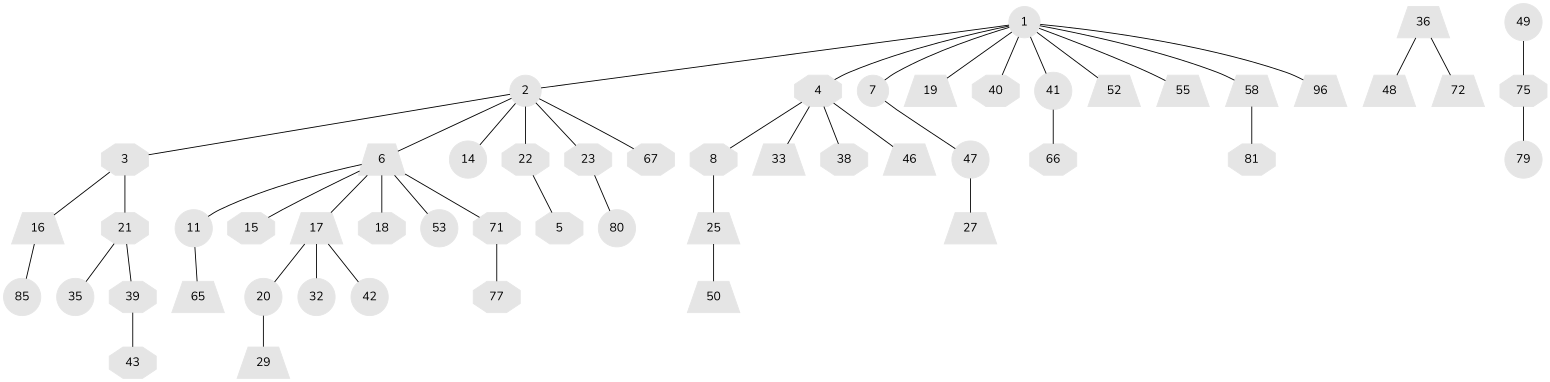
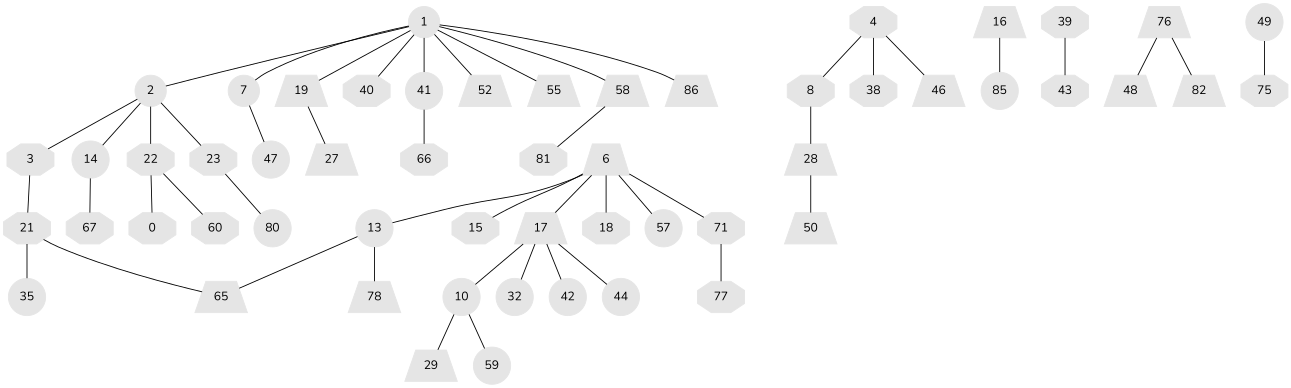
node "36": label "36" -> "76"
edge "1" -- "4": removed
node "96": label "96" -> "86"
node "72": label "72" -> "82"
edge "2" -- "67": now "14" -- "67"
edge "2" -- "6": removed
node "33": removed
node "79": removed
edge "3" -- "16": removed
edge "47" -- "27": now "19" -- "27"
node "11": label "11" -> "13"
node "60": added
node "53": label "53" -> "57"
node "5": label "5" -> "0"
node "25": label "25" -> "28"
edge "21" -- "39": now "21" -- "65"
node "20": label "20" -> "10"
node "78": added
node "44": added
node "59": added
